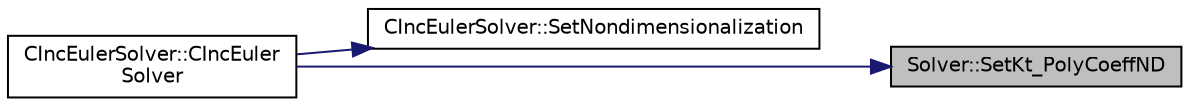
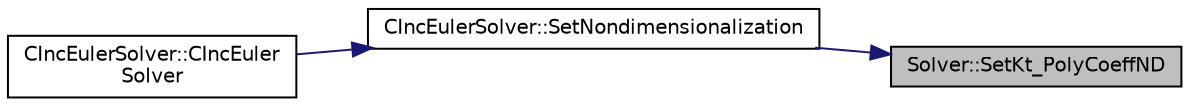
edge "CIncEulerSolver::CIncEuler Solver" -> "Solver::SetKt_PolyCoeffND": now "CIncEulerSolver::SetNondimensionalization" -> "Solver::SetKt_PolyCoeffND"
